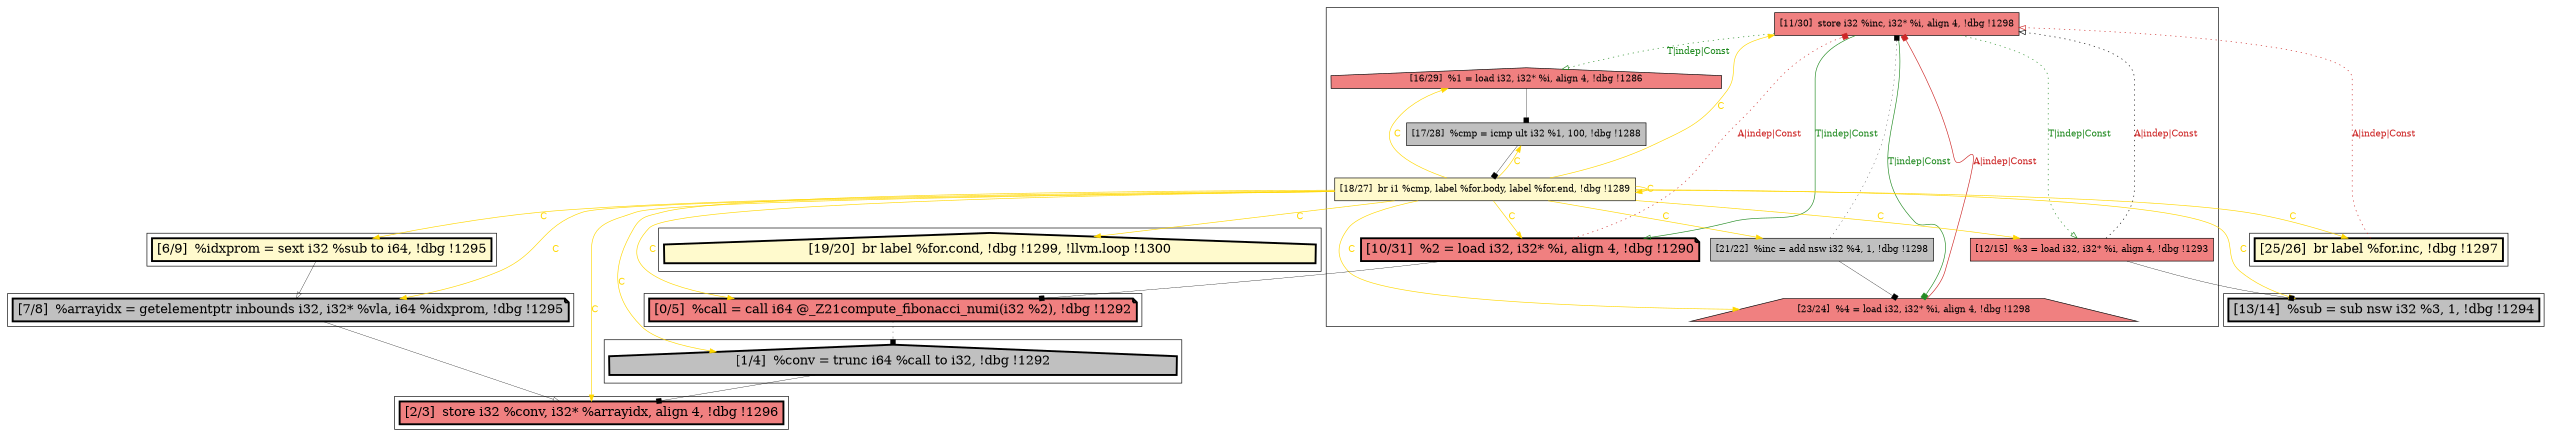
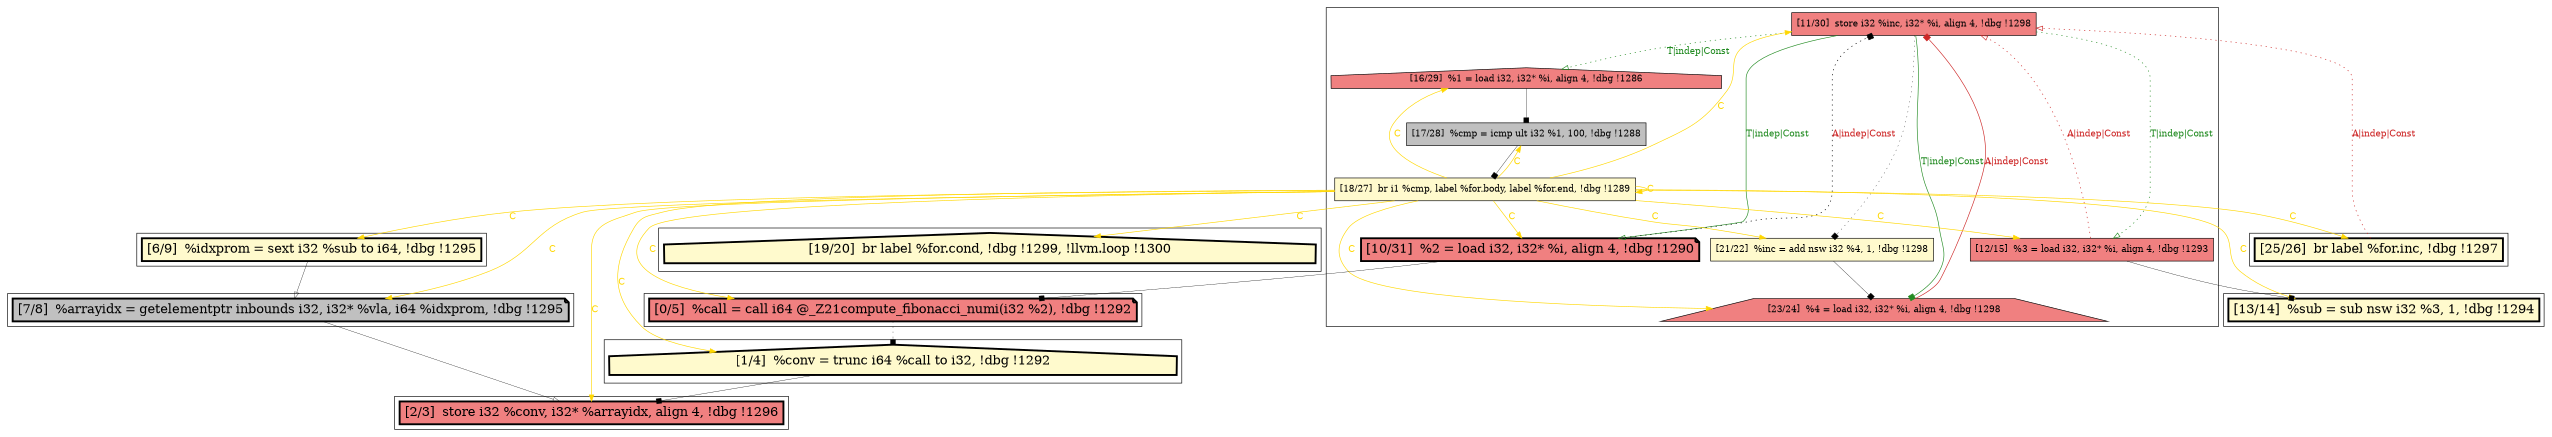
edge "[12/15]  %3 = load i32, i32* %i, align 4, !dbg !1293" -> "[11/30]  store i32 %inc, i32* %i, align 4, !dbg !1298": color black -> firebrick3
edge "[21/22]  %inc = add nsw i32 %4, 1, !dbg !1298" -> "[11/30]  store i32 %inc, i32* %i, align 4, !dbg !1298": reversed
edge "[10/31]  %2 = load i32, i32* %i, align 4, !dbg !1290" -> "[11/30]  store i32 %inc, i32* %i, align 4, !dbg !1298": color firebrick3 -> black
node "[21/22]  %inc = add nsw i32 %4, 1, !dbg !1298": fillcolor grey -> lemonchiffon
node "[13/14]  %sub = sub nsw i32 %3, 1, !dbg !1294": fillcolor grey -> lemonchiffon
node "[1/4]  %conv = trunc i64 %call to i32, !dbg !1292": fillcolor grey -> lemonchiffon
